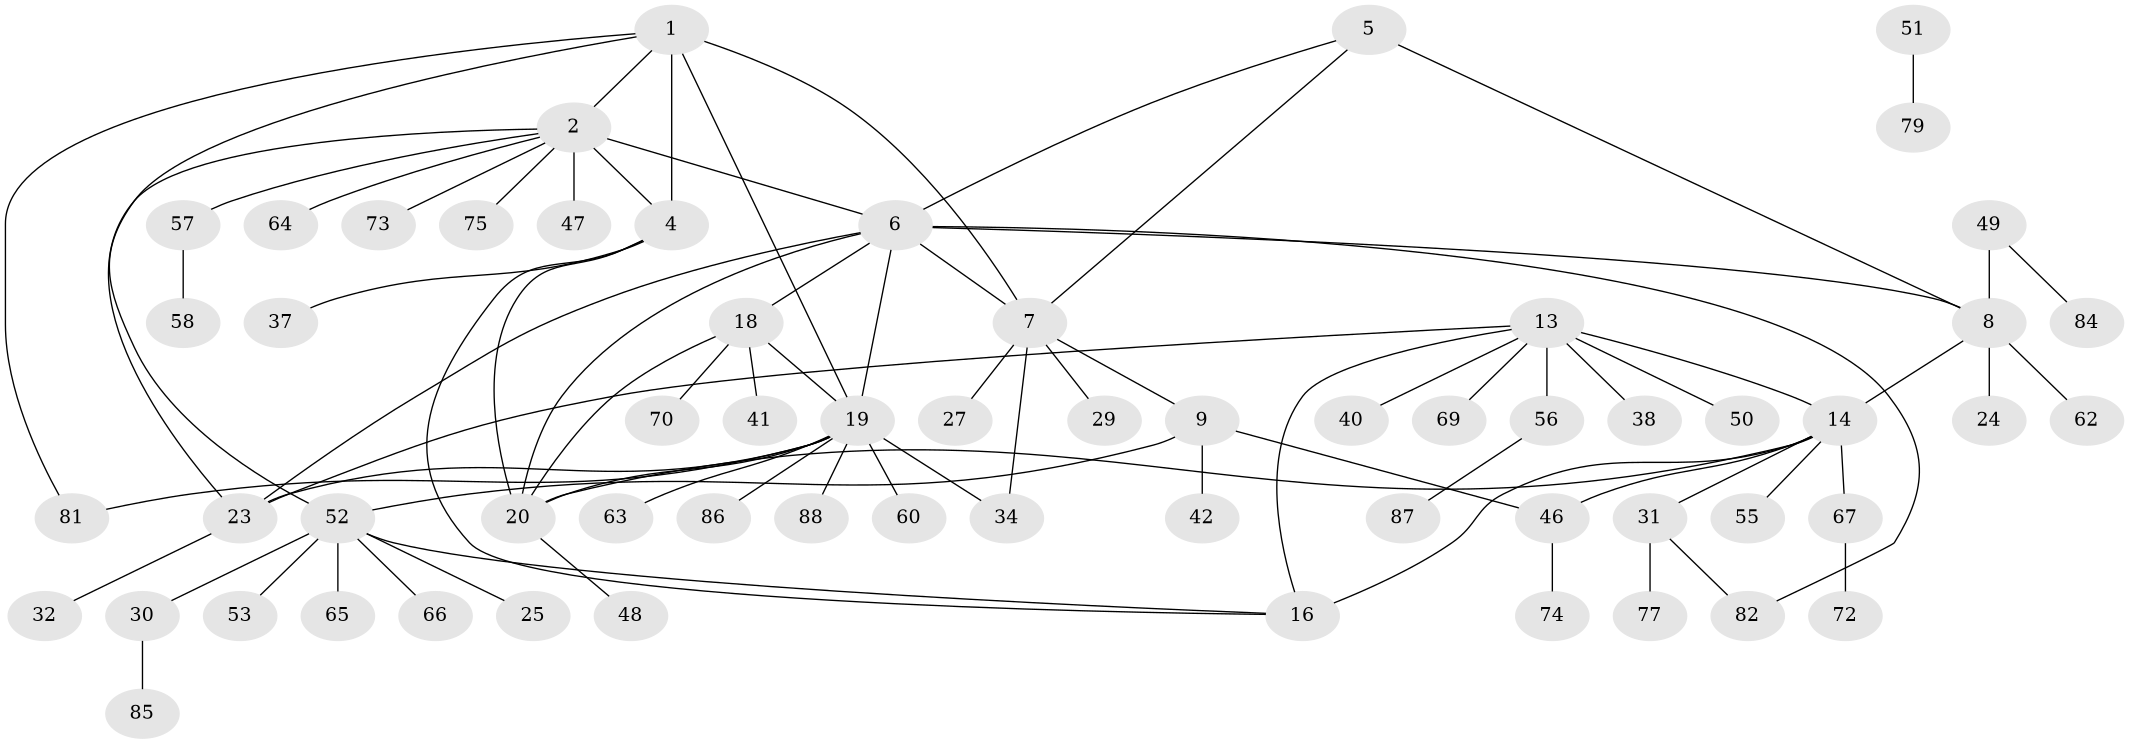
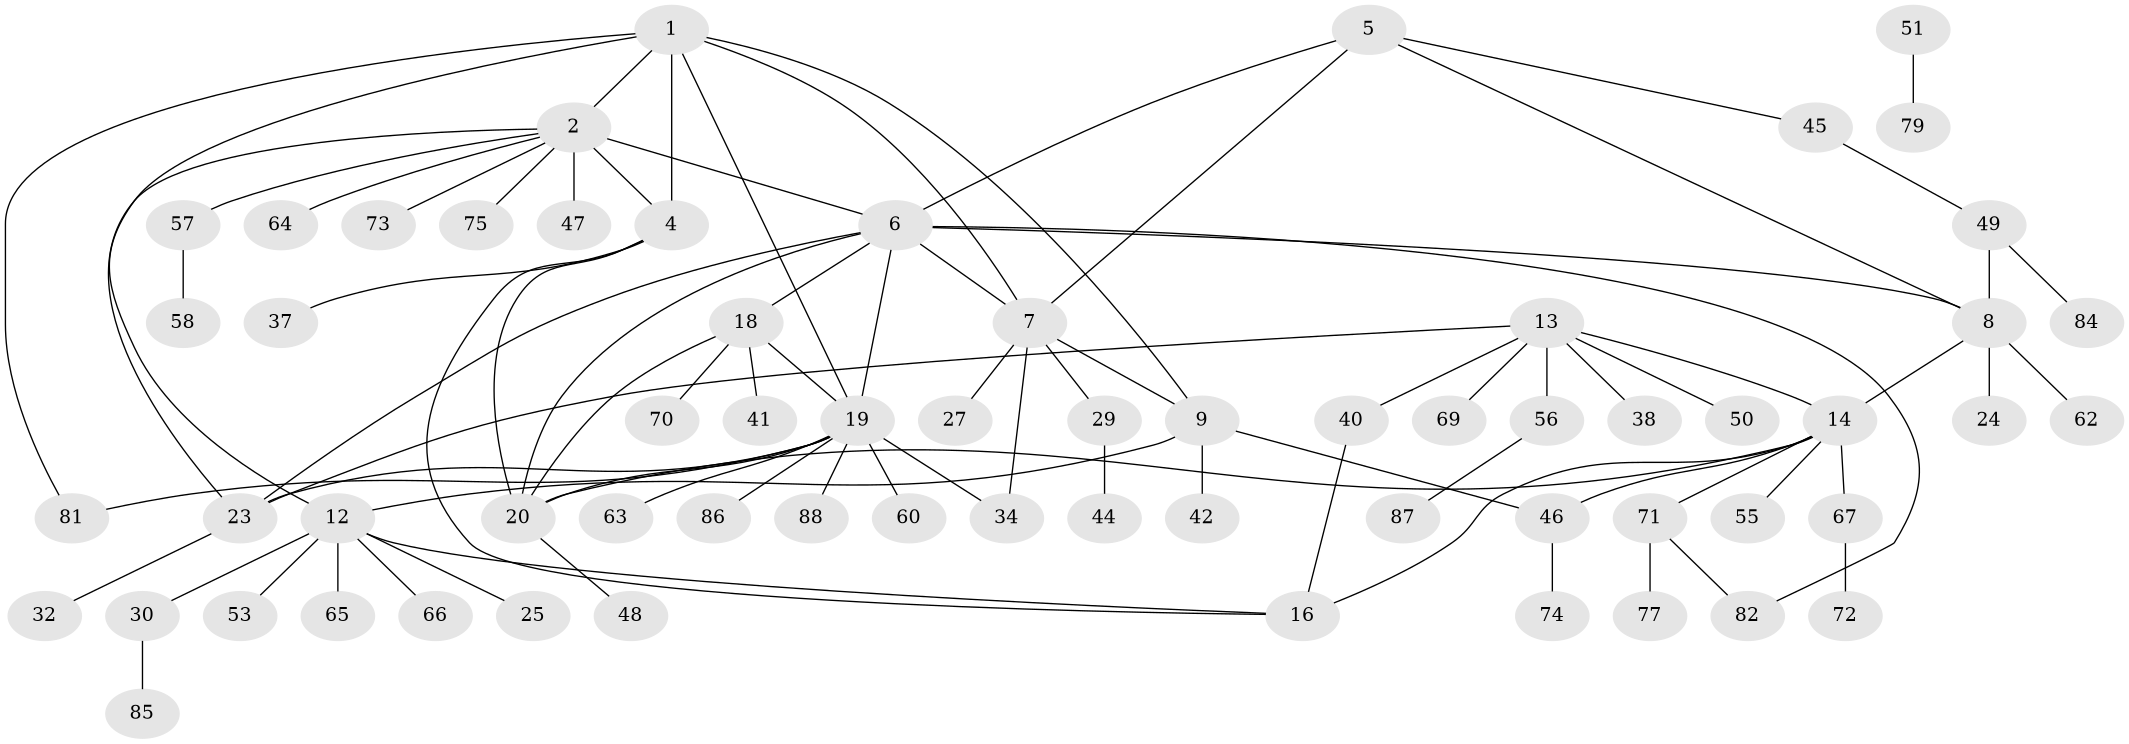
node "45": added
edge "1" -- "9": added
edge "13" -- "16": now "40" -- "16"
node "52": label "52" -> "12"
node "44": added
node "31": label "31" -> "71"
